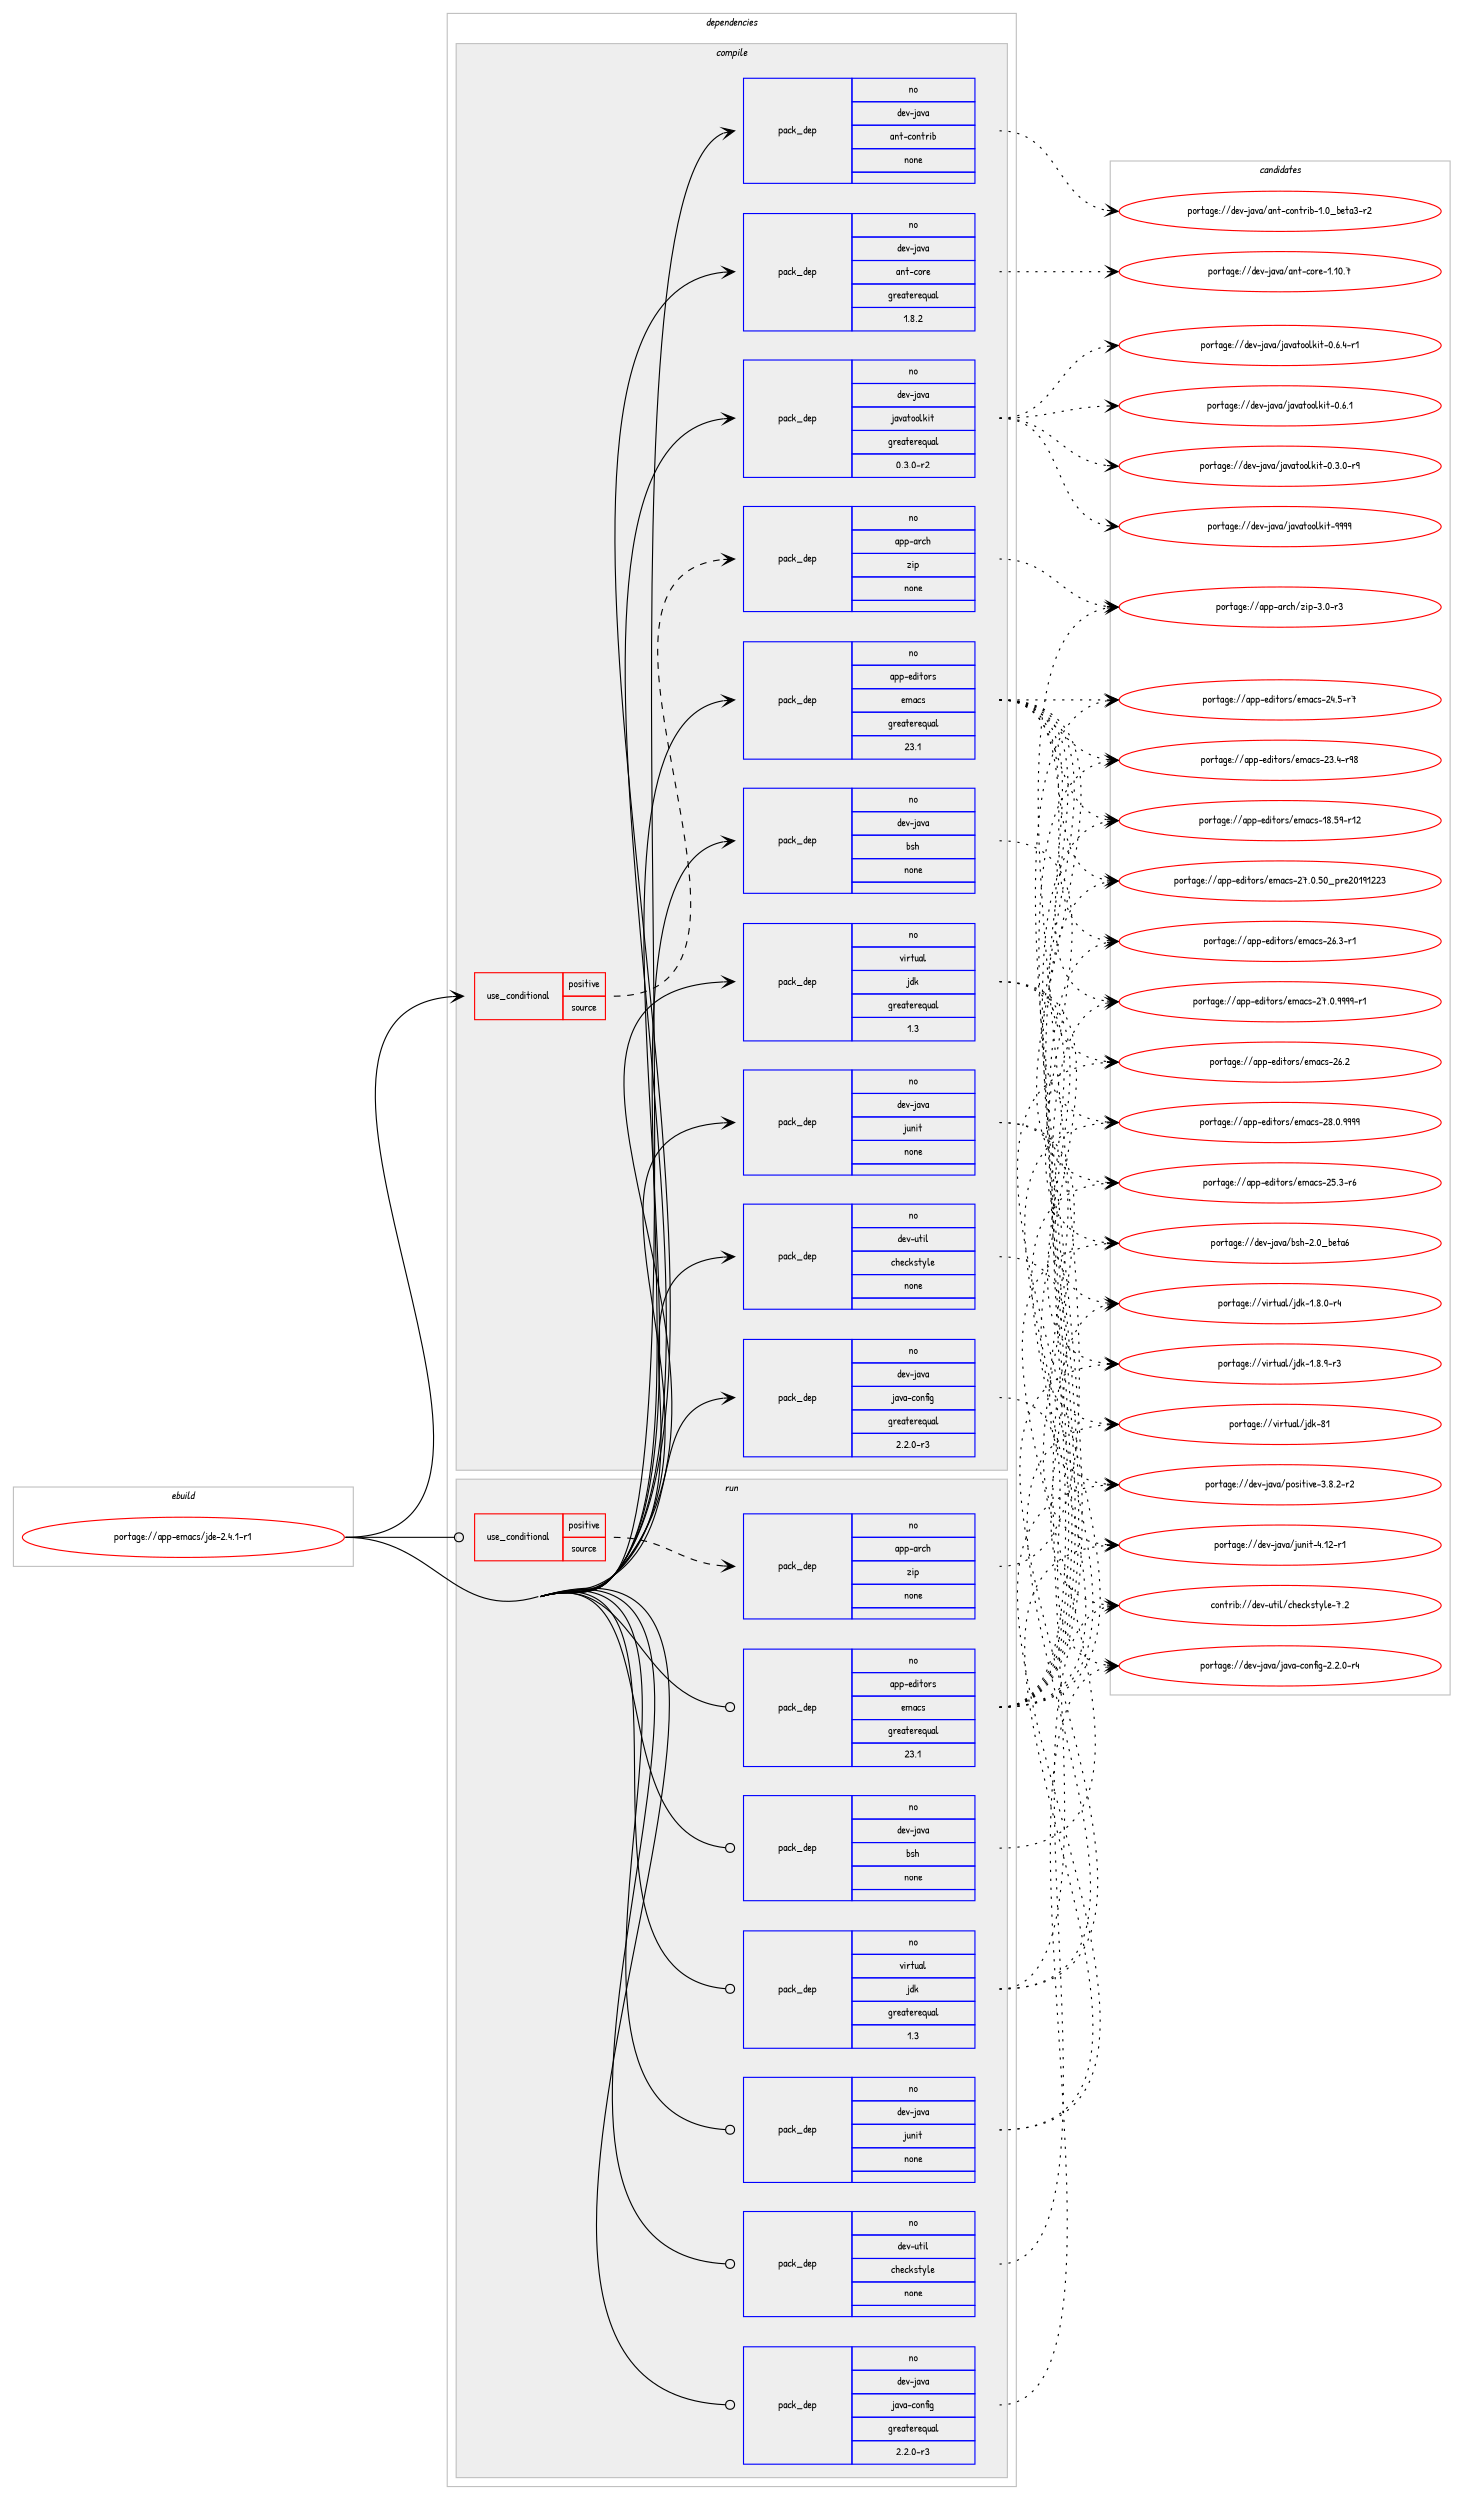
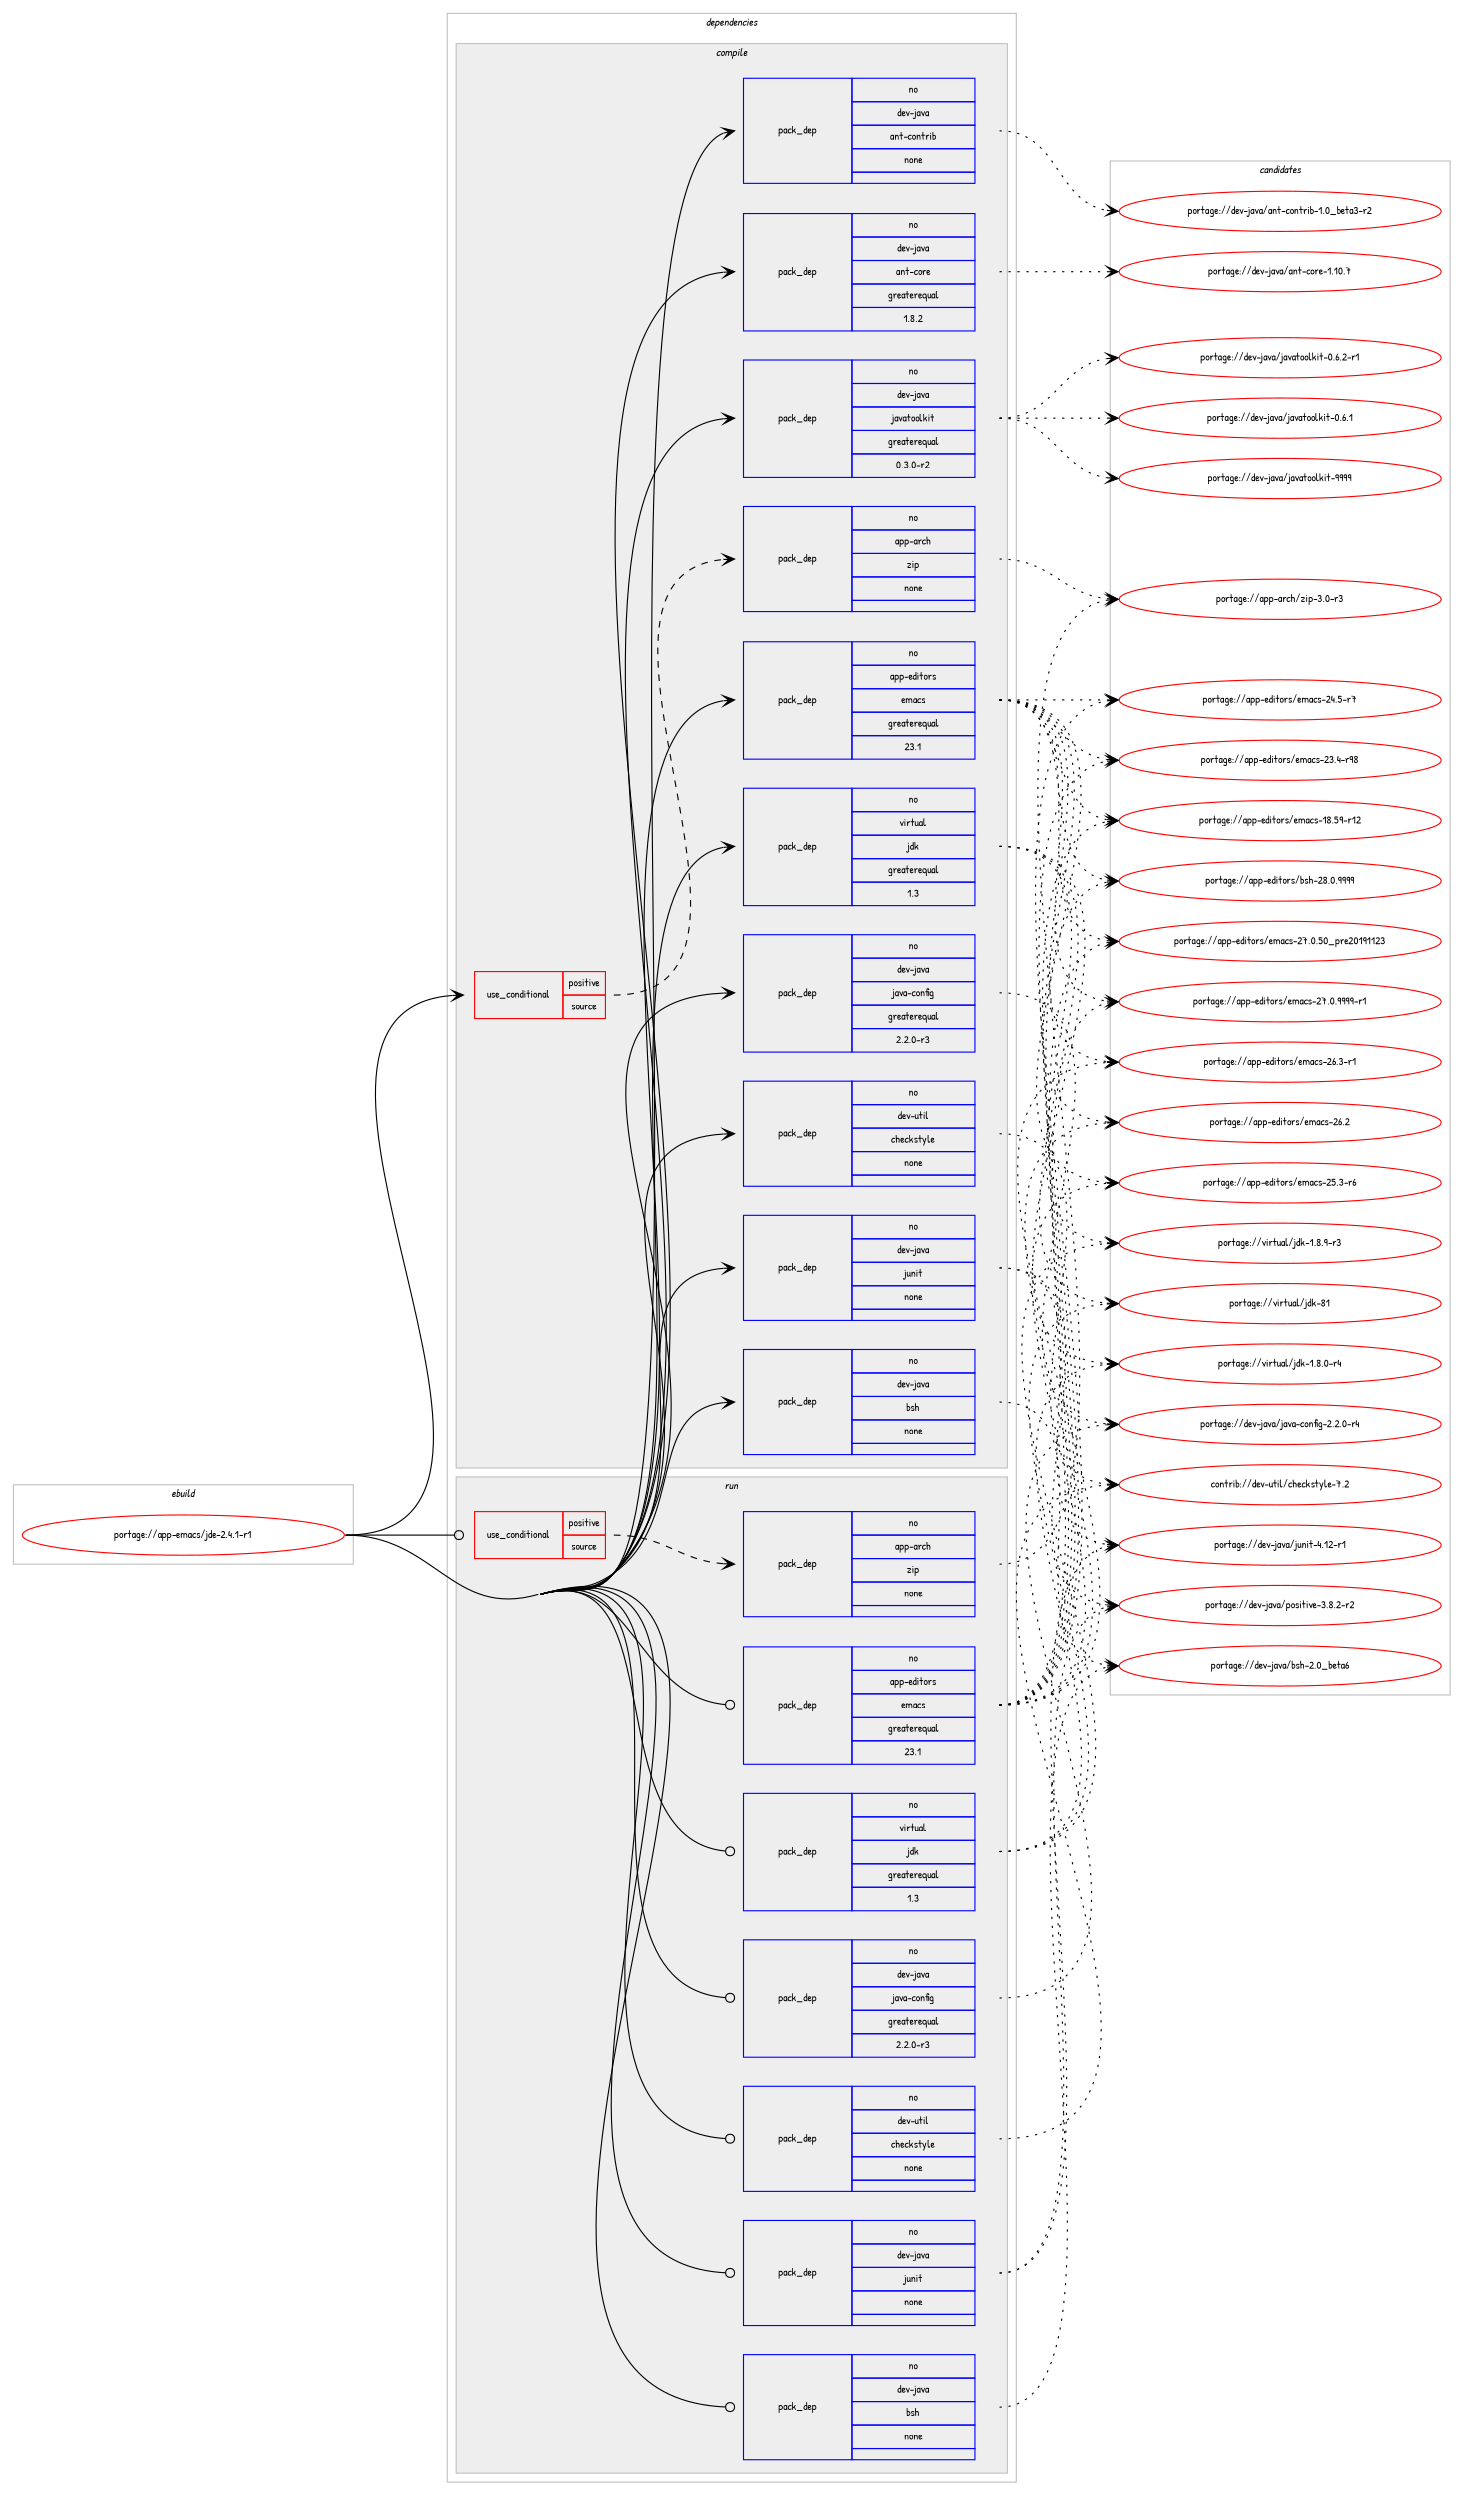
node "portage://dev-java/javatoolkit-0.6.4-r1": label "portage://dev-java/javatoolkit-0.6.4-r1" -> "portage://dev-java/javatoolkit-0.6.2-r1"
node "portage://dev-java/javatoolkit-0.3.0-r9": removed
node "portage://app-editors/emacs-27.0.50_pre20191223": label "portage://app-editors/emacs-27.0.50_pre20191223" -> "portage://app-editors/emacs-27.0.50_pre20191123"
node "portage://app-editors/emacs-28.0.9999": label "portage://app-editors/emacs-28.0.9999" -> "portage://app-editors/bsh-28.0.9999"
